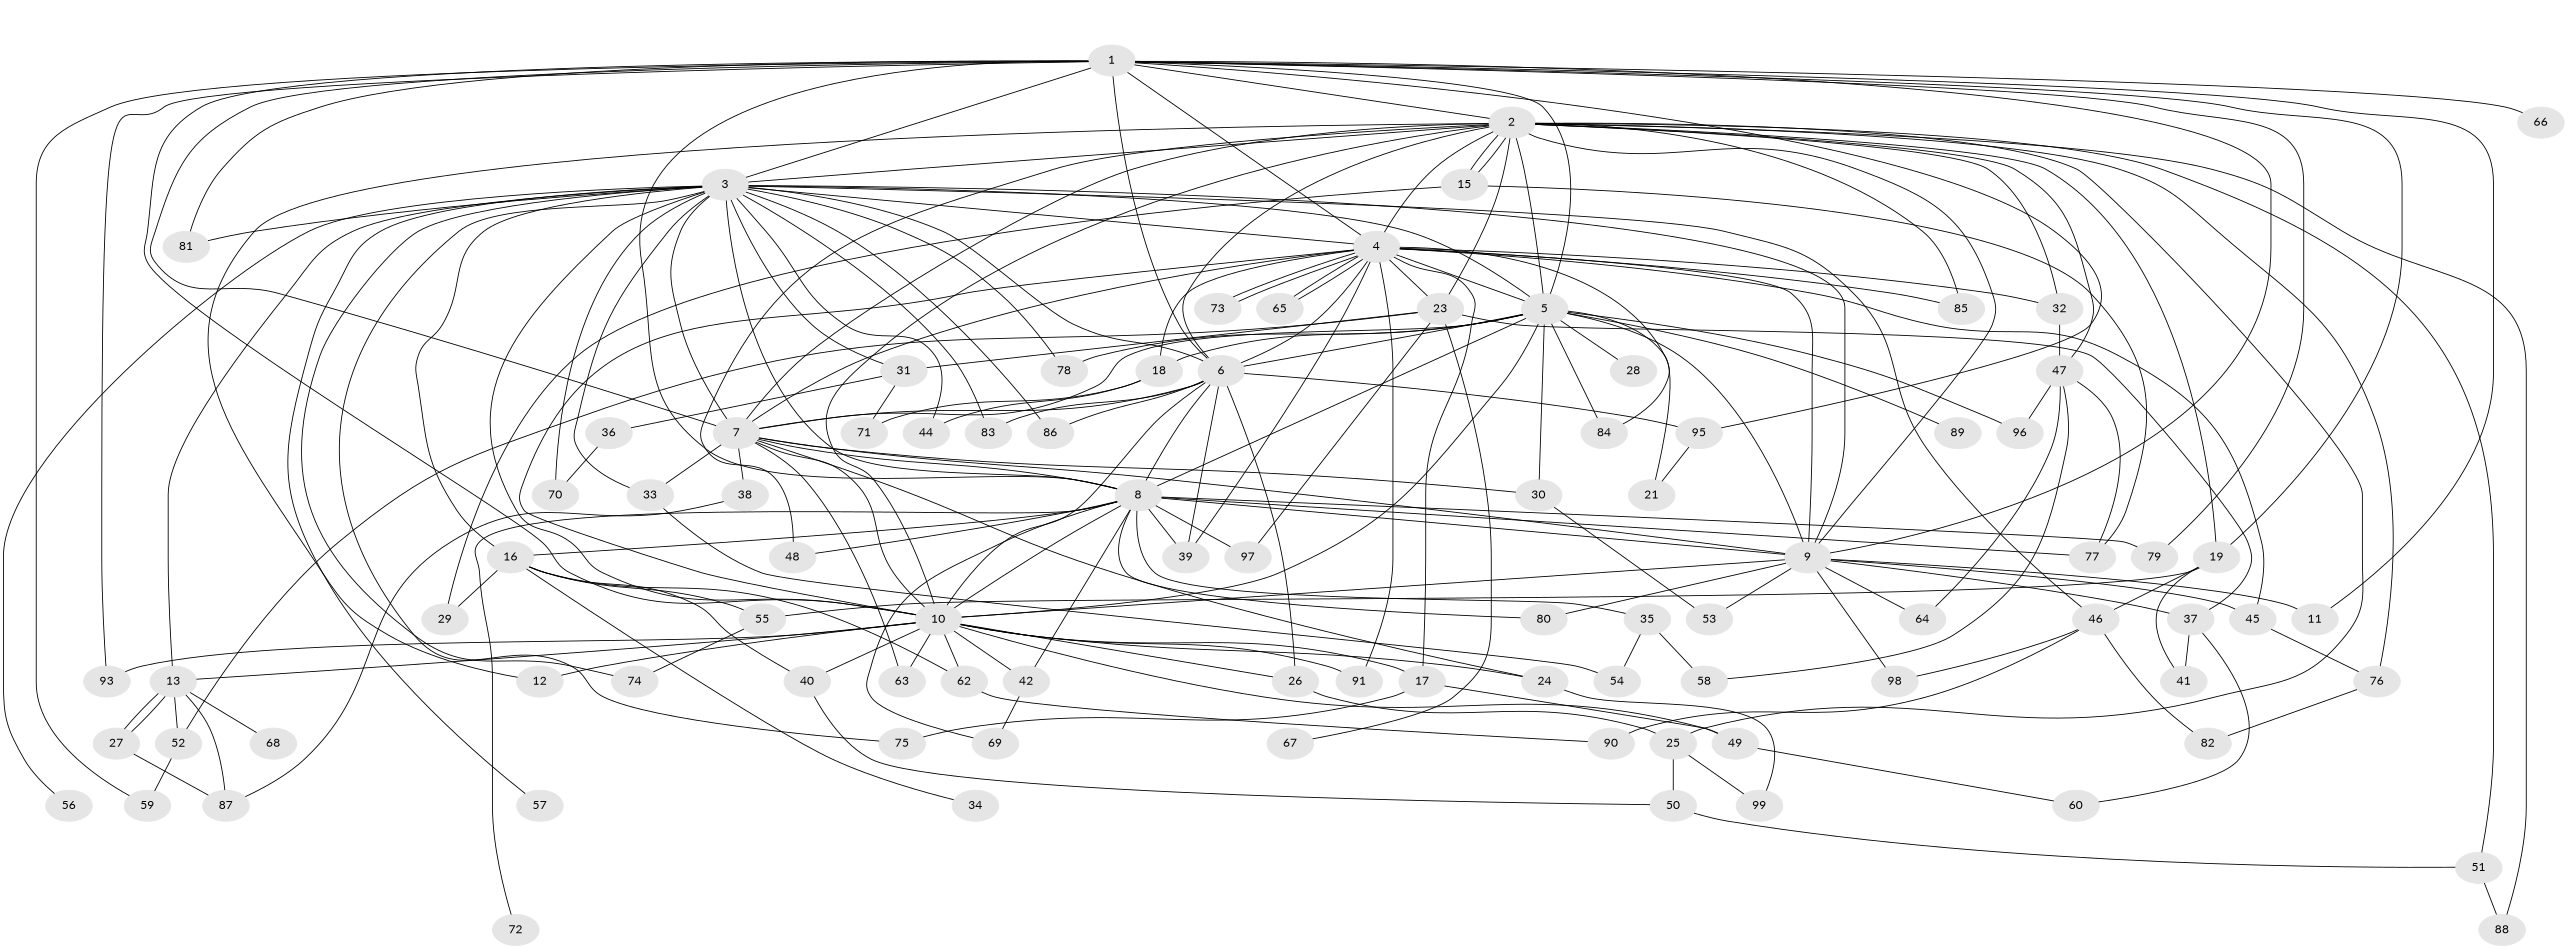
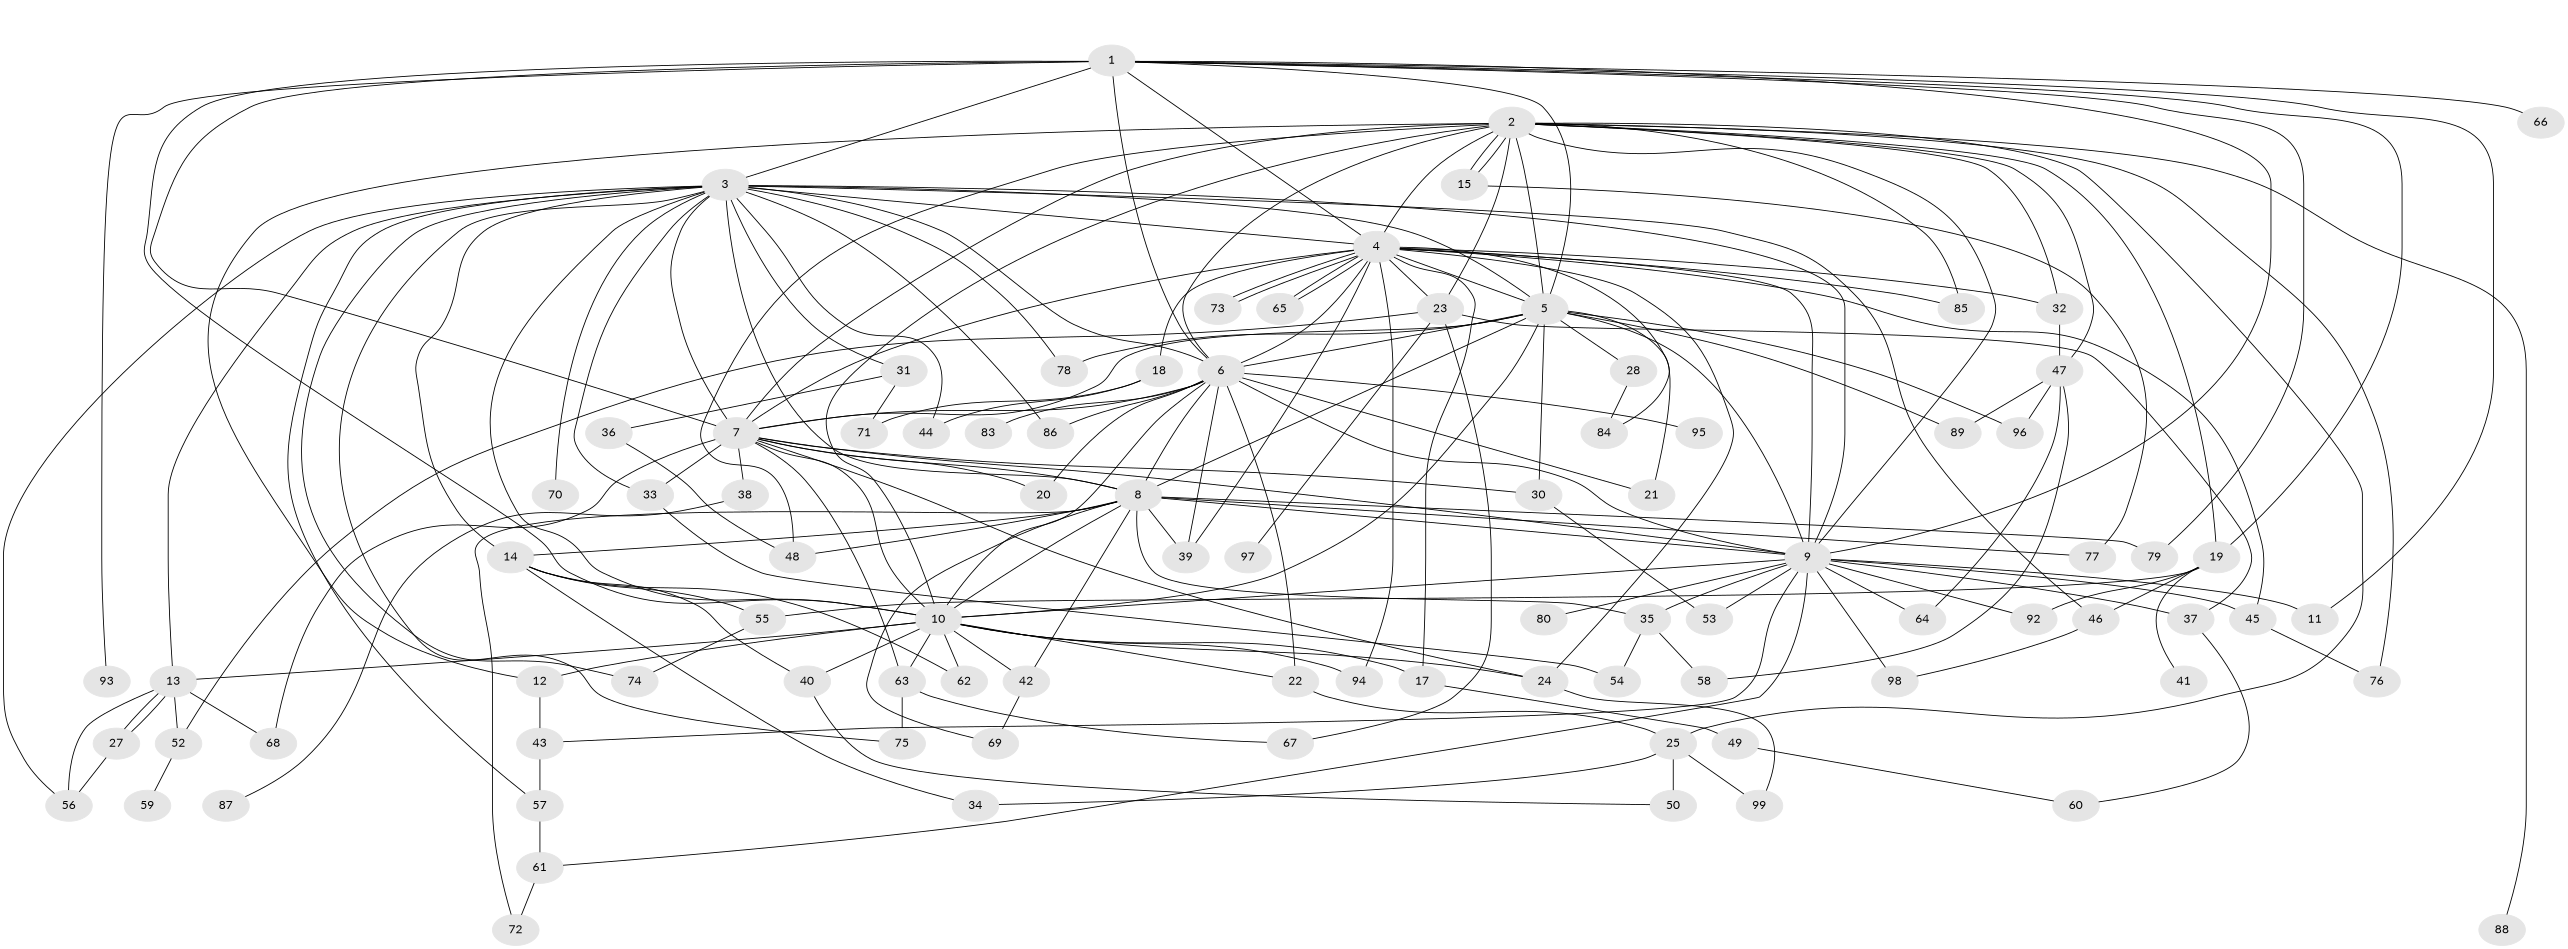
edge "1" -- "59": removed
edge "1" -- "2": removed
edge "1" -- "95": removed
edge "2" -- "3": removed
node "81": removed
edge "3" -- "83": removed
edge "1" -- "8": removed
edge "4" -- "10": now "4" -- "24"
edge "5" -- "18": removed
edge "23" -- "31": removed
edge "5" -- "84": now "28" -- "84"
edge "47" -- "77": now "47" -- "89"
edge "36" -- "70": now "36" -- "48"
edge "95" -- "21": now "6" -- "21"
edge "6" -- "9": added
node "20": added
edge "7" -- "68": added
edge "8" -- "97": removed
node "16": label "16" -> "14"
edge "9" -- "35": added
edge "8" -- "80": removed
node "29": removed
node "92": added
edge "10" -- "93": removed
edge "37" -- "41": removed
node "26": label "26" -> "22"
node "91": label "91" -> "94"
edge "10" -- "49": removed
edge "17" -- "75": now "63" -- "75"
edge "63" -- "67": added
edge "13" -- "87": now "13" -- "56"
node "43": added
node "90": removed
node "82": removed
edge "27" -- "87": now "27" -- "56"
edge "25" -- "34": added
node "61": added
node "51": removed
